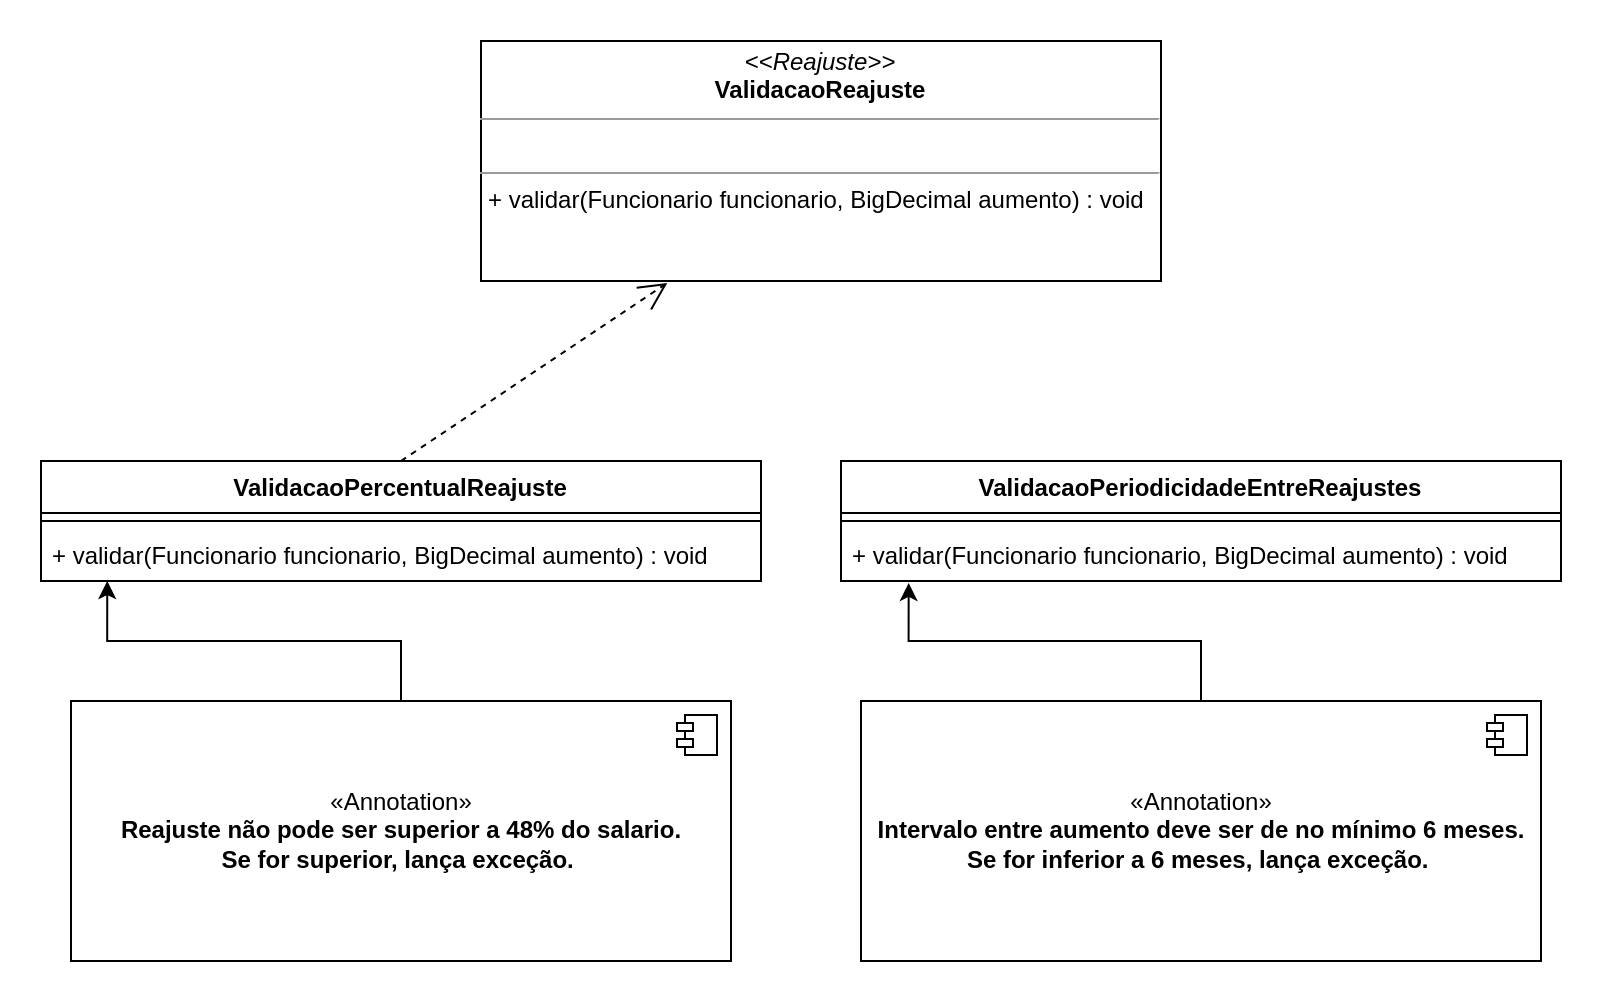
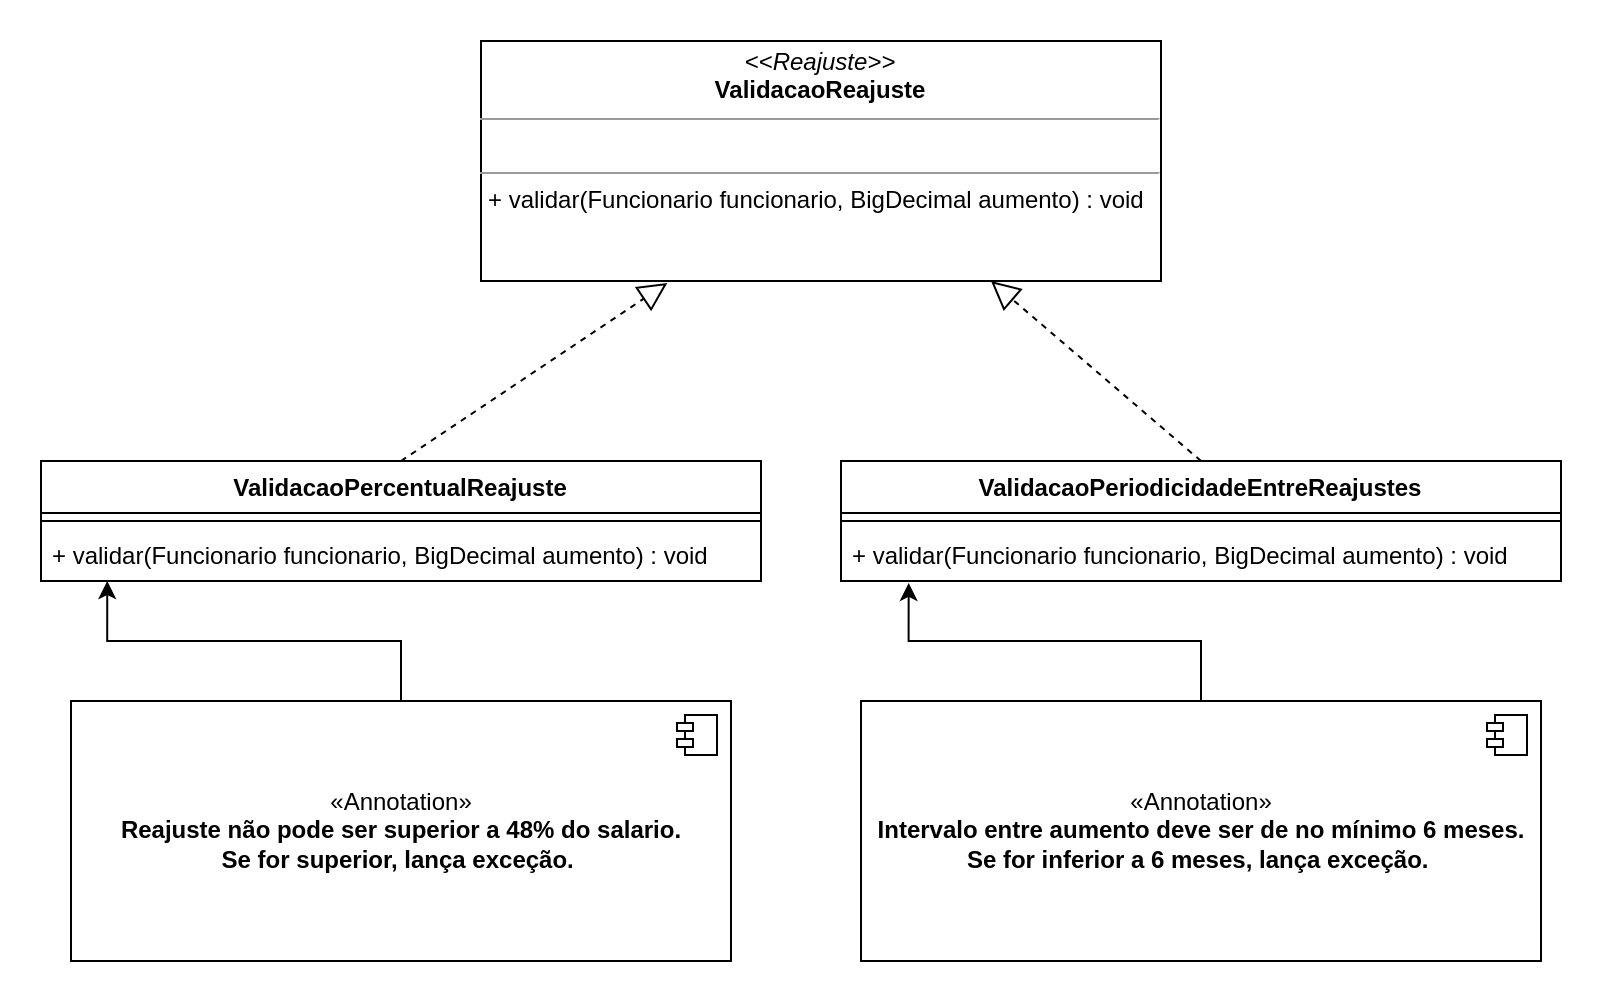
edge "ValidacaoPercentualReajuste" -> "<<Reajuste>> ValidacaoReajuste + validar(Funcionario funcionario, BigDecimal aumento) : void": arrowhead open -> block
edge "ValidacaoPeriodicidadeEntreReajustes" -> "<<Reajuste>> ValidacaoReajuste + validar(Funcionario funcionario, BigDecimal aumento) : void": added
